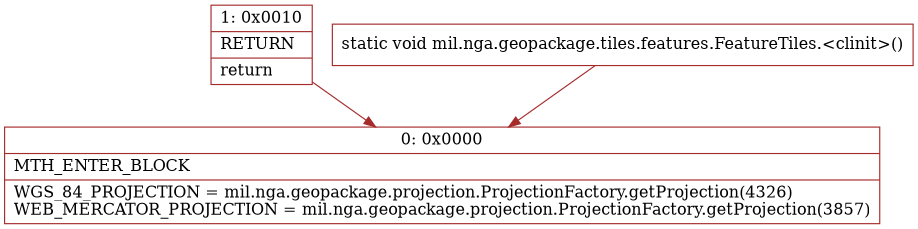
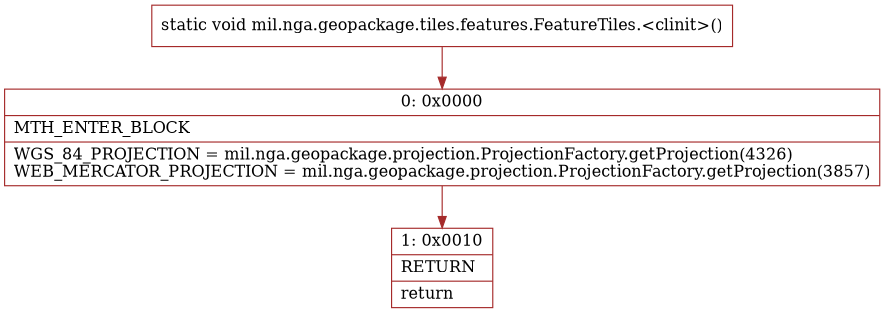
edge "1: 0x0010" -> "0: 0x0000": reversed
